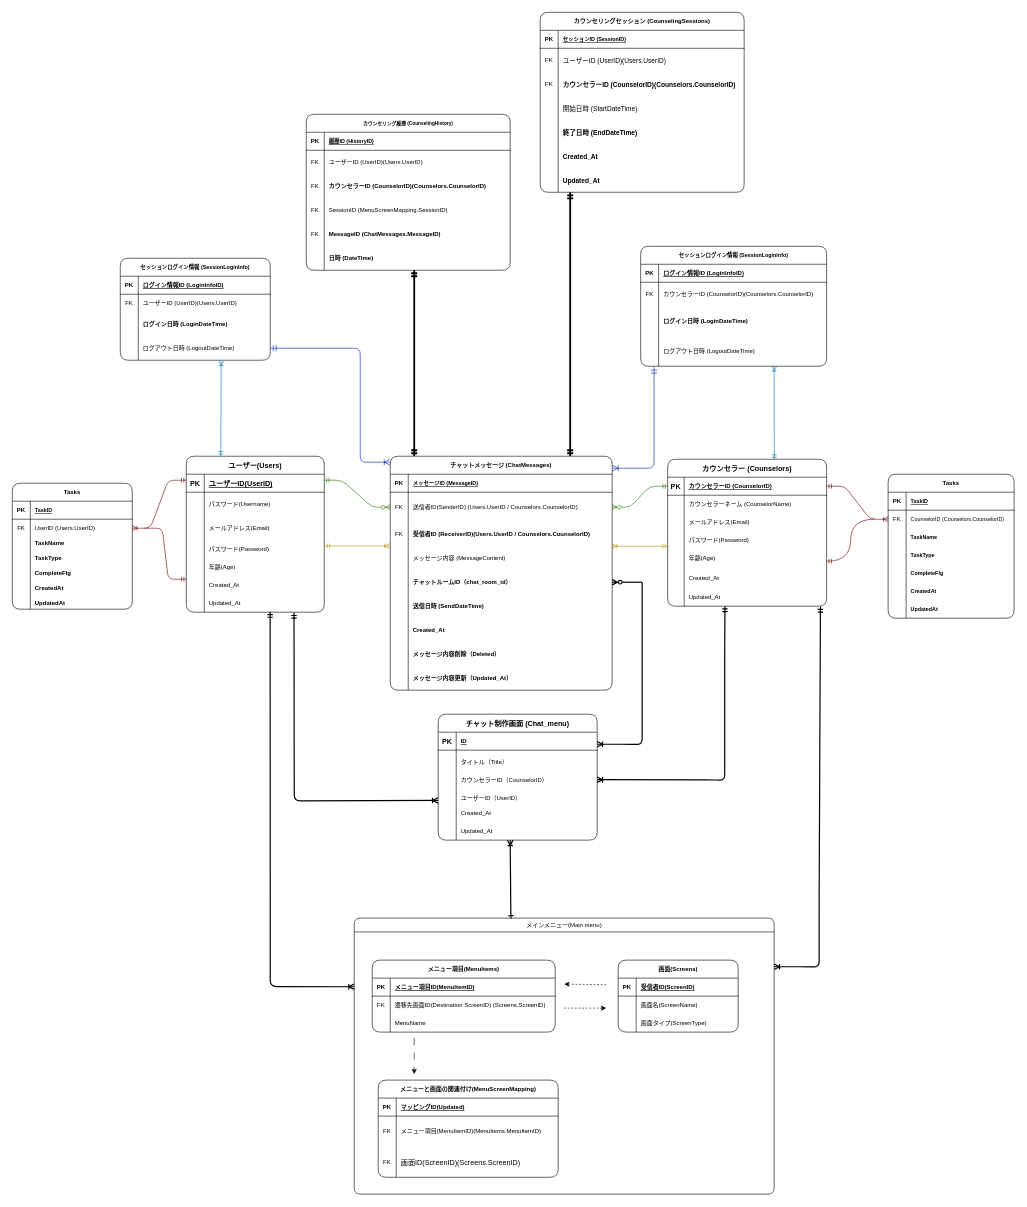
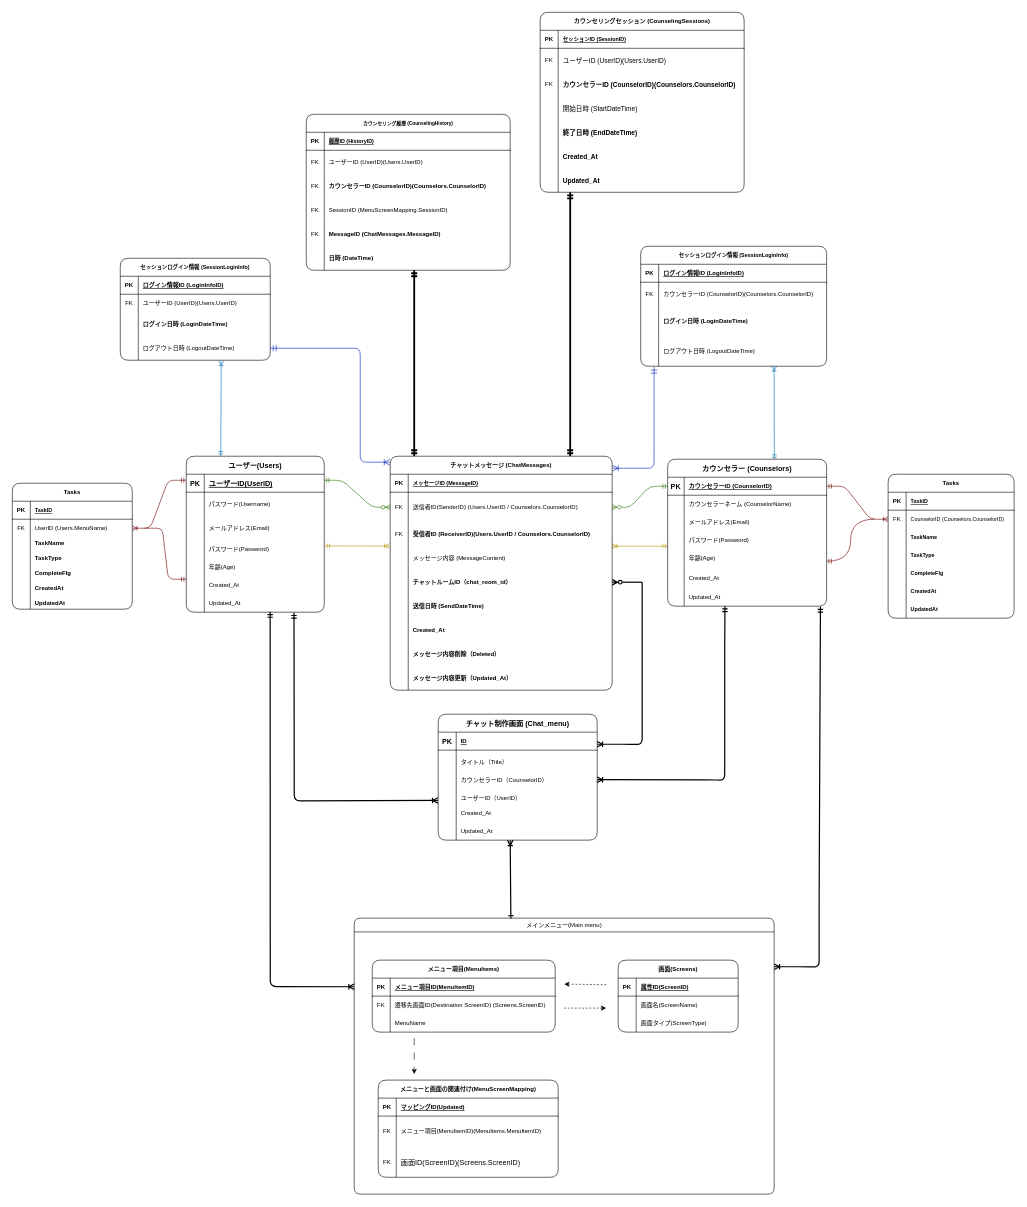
node "UserID (Users.UserID)": label "UserID (Users.UserID)" -> "UserID (Users.MenuName)"
node "受信者ID(ScreenID)": label "受信者ID(ScreenID)" -> "属性ID(ScreenID)"
